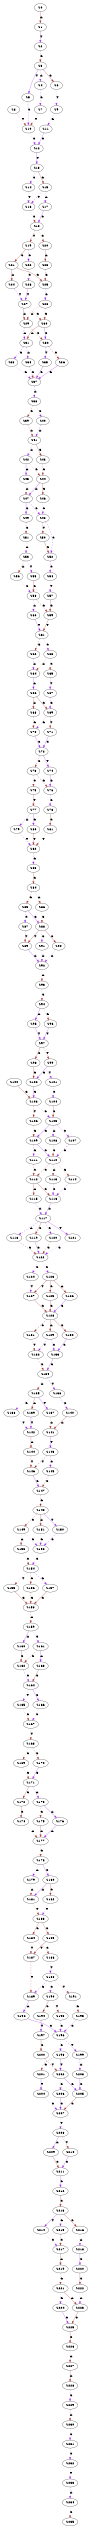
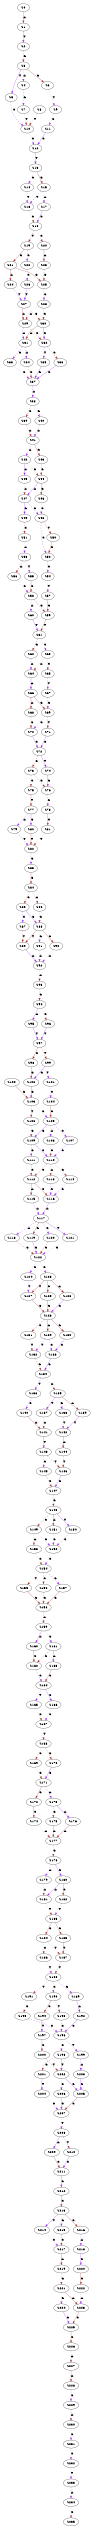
edge "S176" -> "S177": color purple -> brown
edge "S187" -> "S189": now "S187" -> "S188"
